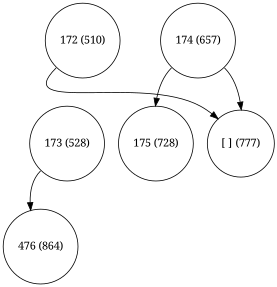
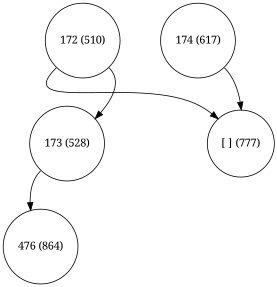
node "174 (657)": label "174 (657)" -> "174 (617)"
edge "172 (510)" -> "173 (528)": added
node "175 (728)": removed
